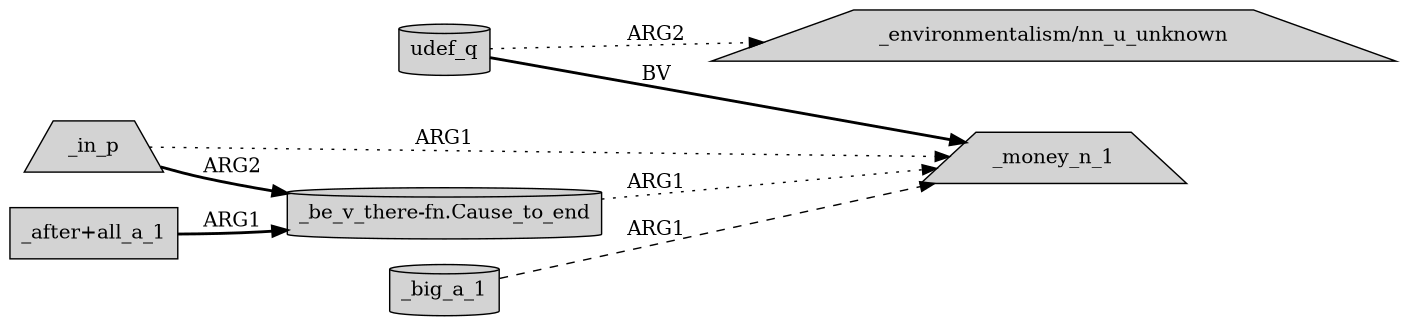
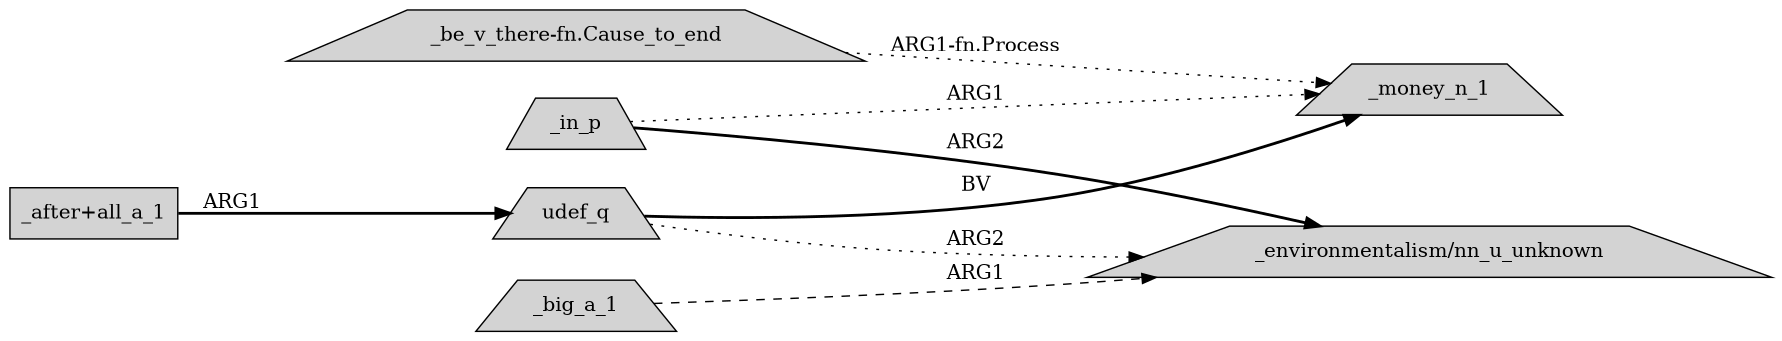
node "udef_q": shape cylinder -> trapezium
edge "_in_p" -> "_be_v_there-fn.Cause_to_end": now "_in_p" -> "_environmentalism/nn_u_unknown"
edge "_be_v_there-fn.Cause_to_end" -> "_money_n_1": label "ARG1" -> "ARG1-fn.Process"
node "_be_v_there-fn.Cause_to_end": shape cylinder -> trapezium
edge "_after+all_a_1" -> "_be_v_there-fn.Cause_to_end": now "_after+all_a_1" -> "udef_q"
edge "_big_a_1" -> "_money_n_1": now "_big_a_1" -> "_environmentalism/nn_u_unknown"
node "_big_a_1": shape cylinder -> trapezium
